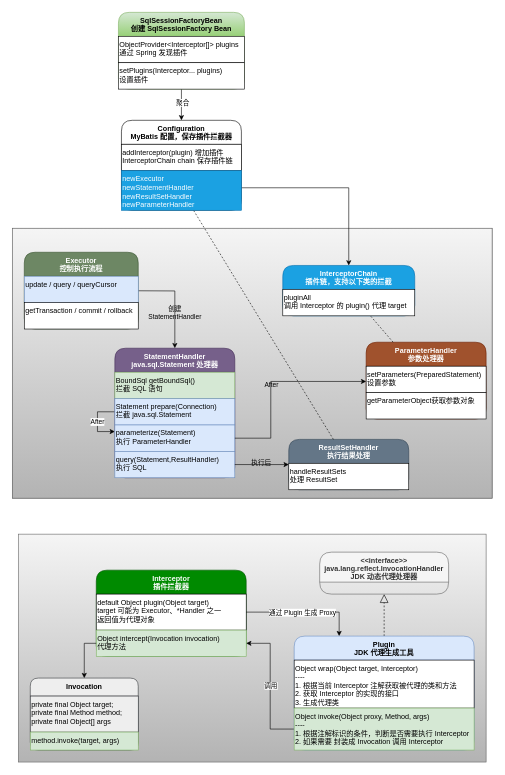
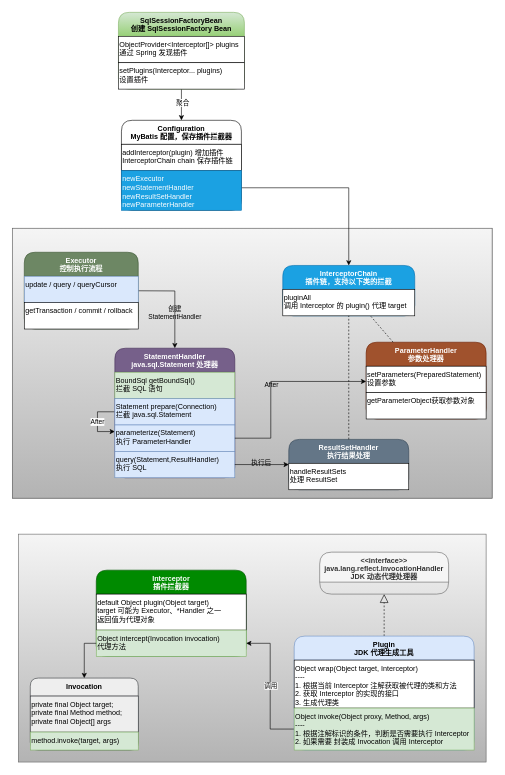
edge "newExecutor newStatementHandler newResultSetHandler newParameterHandler" -- "ResultSetHandler 执行结果处理": now "InterceptorChain 插件链，支持以下类的拦截" -- "ResultSetHandler 执行结果处理"
edge "default Object plugin(Object target) target 可能为 Executor、*Handler 之一 返回值为代理对象" -> "Plugin JDK 代理生成工具": removed, label "通过 Plugin 生成 Proxy"
